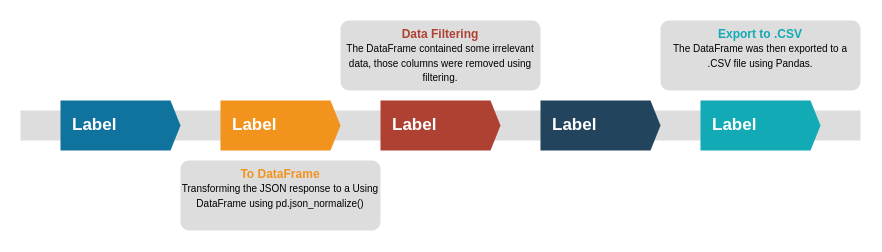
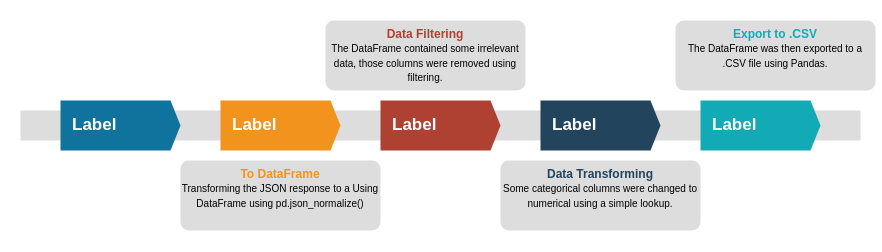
node "Data Filtering The DataFrame contained some irrelevant data, those columns were removed using filtering.": moved (441, 56) -> (426, 56)
node "Export to .CSV The DataFrame was then exported to a .CSV file using Pandas.": moved (761, 56) -> (776, 56)
node "Data Transforming Some categorical columns were changed to numerical using a simple lookup.": added
